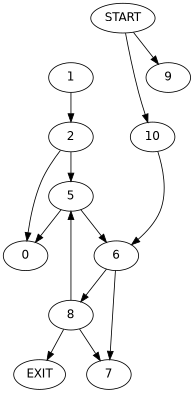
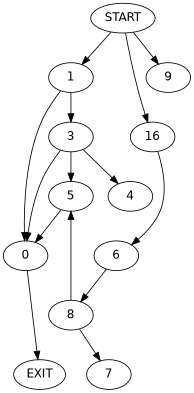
edge "START" -> "1": added
node "2": label "2" -> "3"
node "10": label "10" -> "16"
edge "1" -> "0": added
node "4": added
edge "5" -> "6": removed
edge "6" -> "7": removed
edge "8" -> "EXIT": now "0" -> "EXIT"
